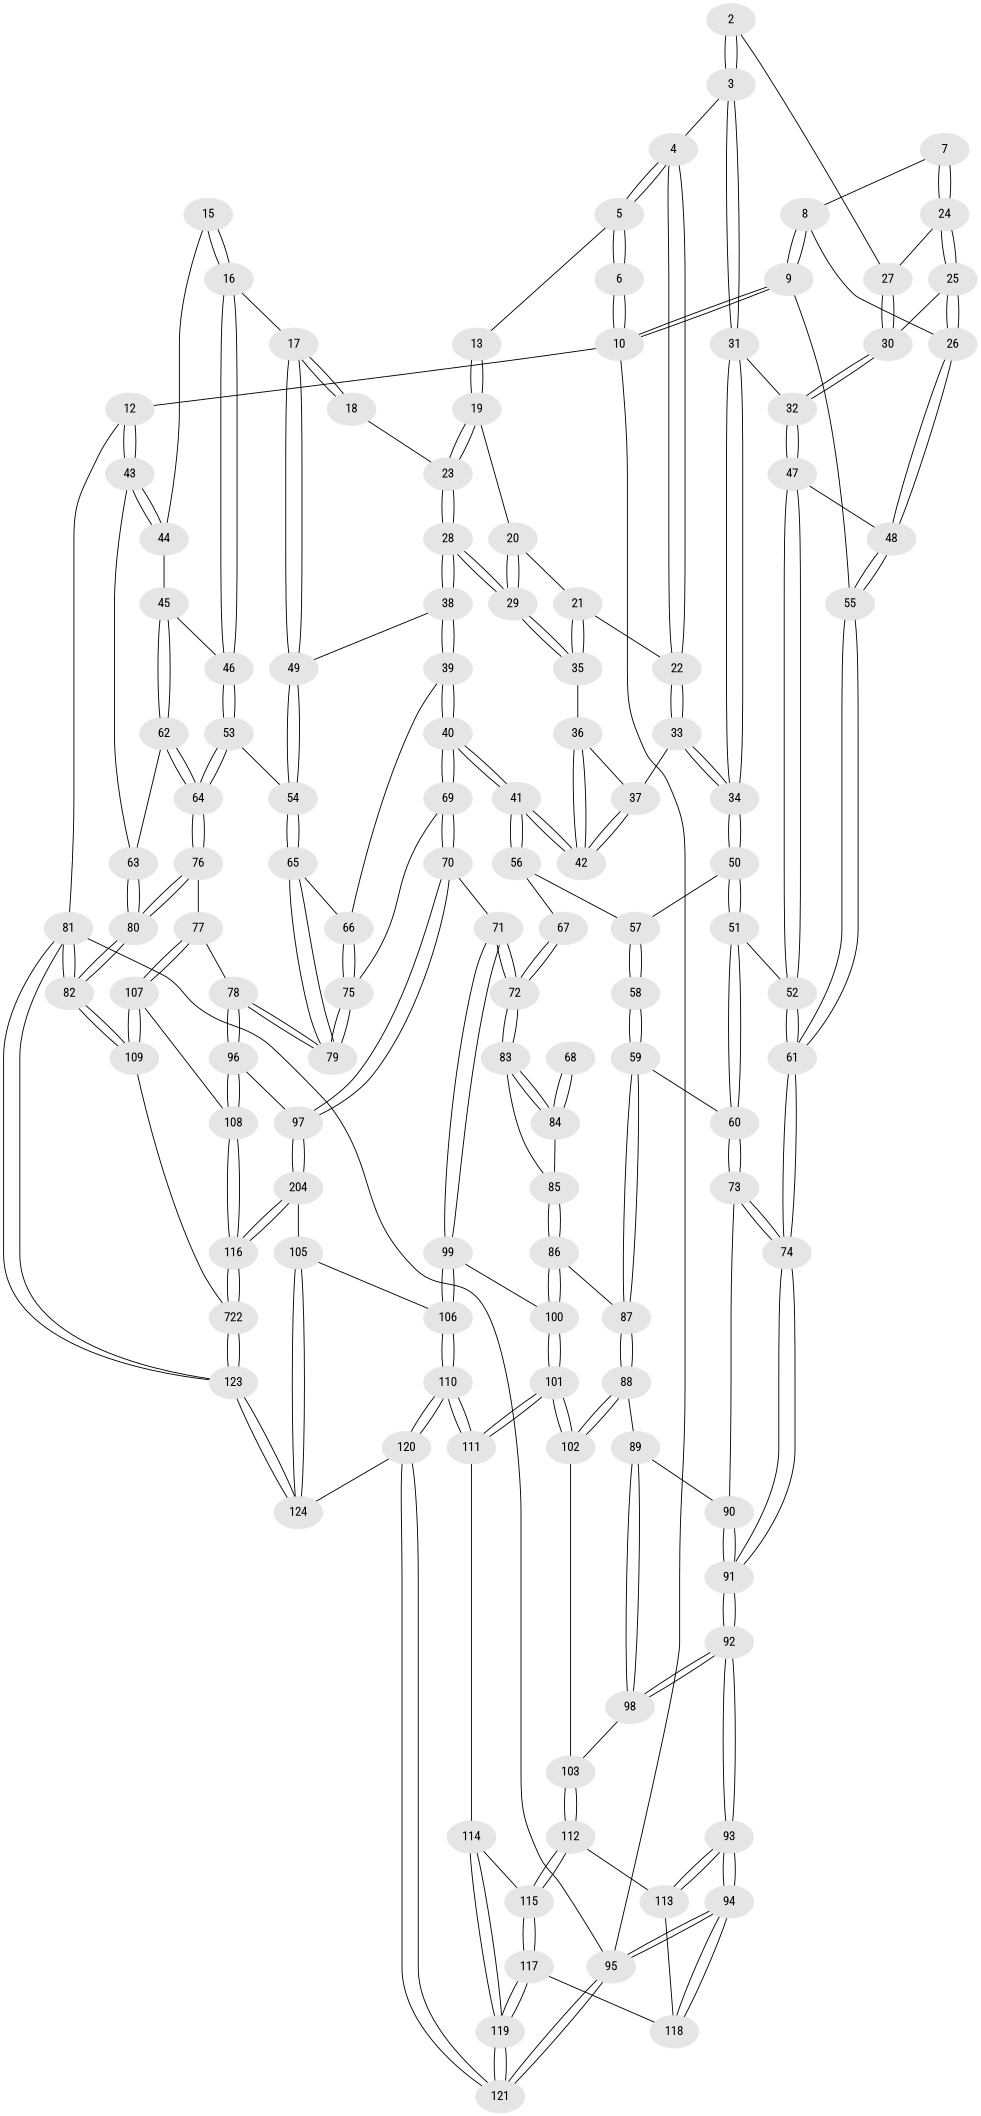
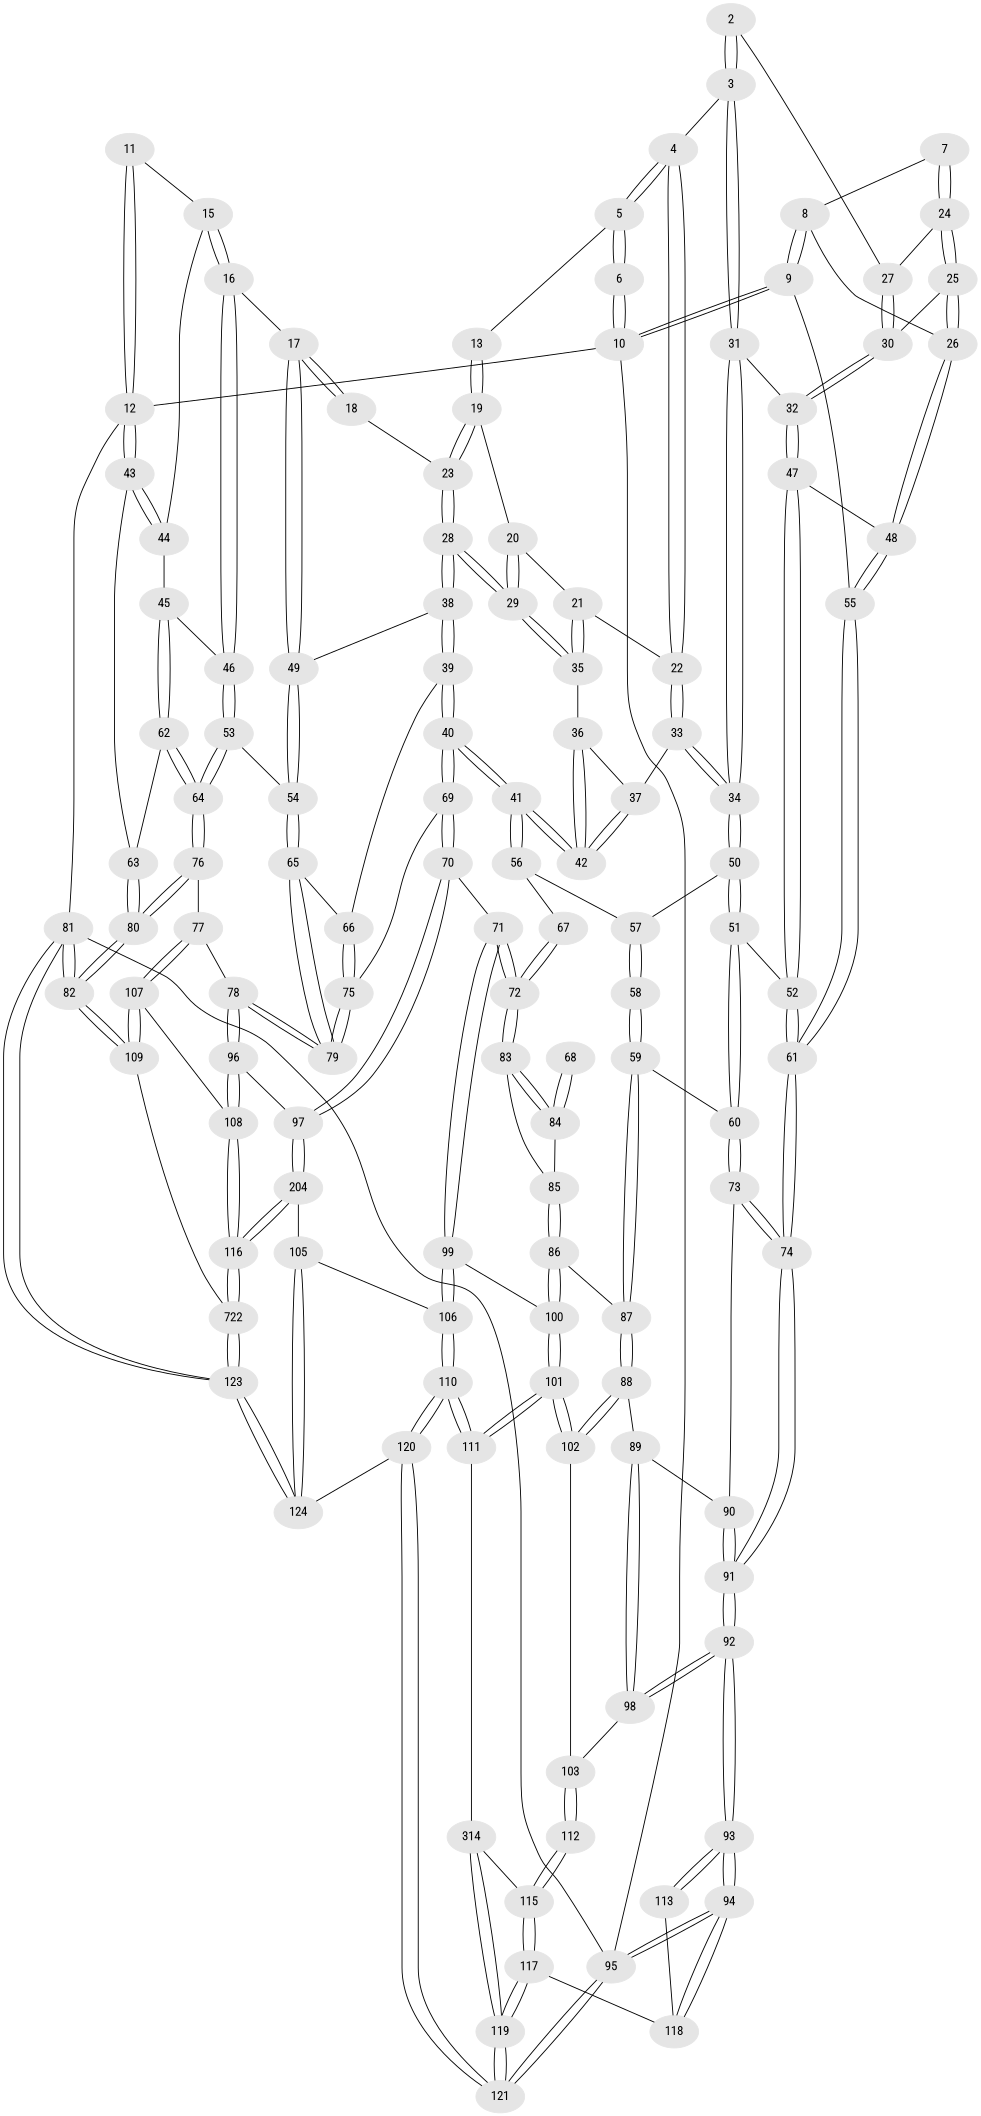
node "11": added
node "114": label "114" -> "314"
edge "112" -- "113": removed
